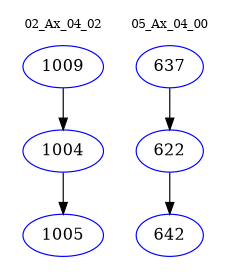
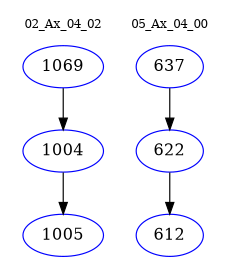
node "1009": label "1009" -> "1069"
node "642": label "642" -> "612"
